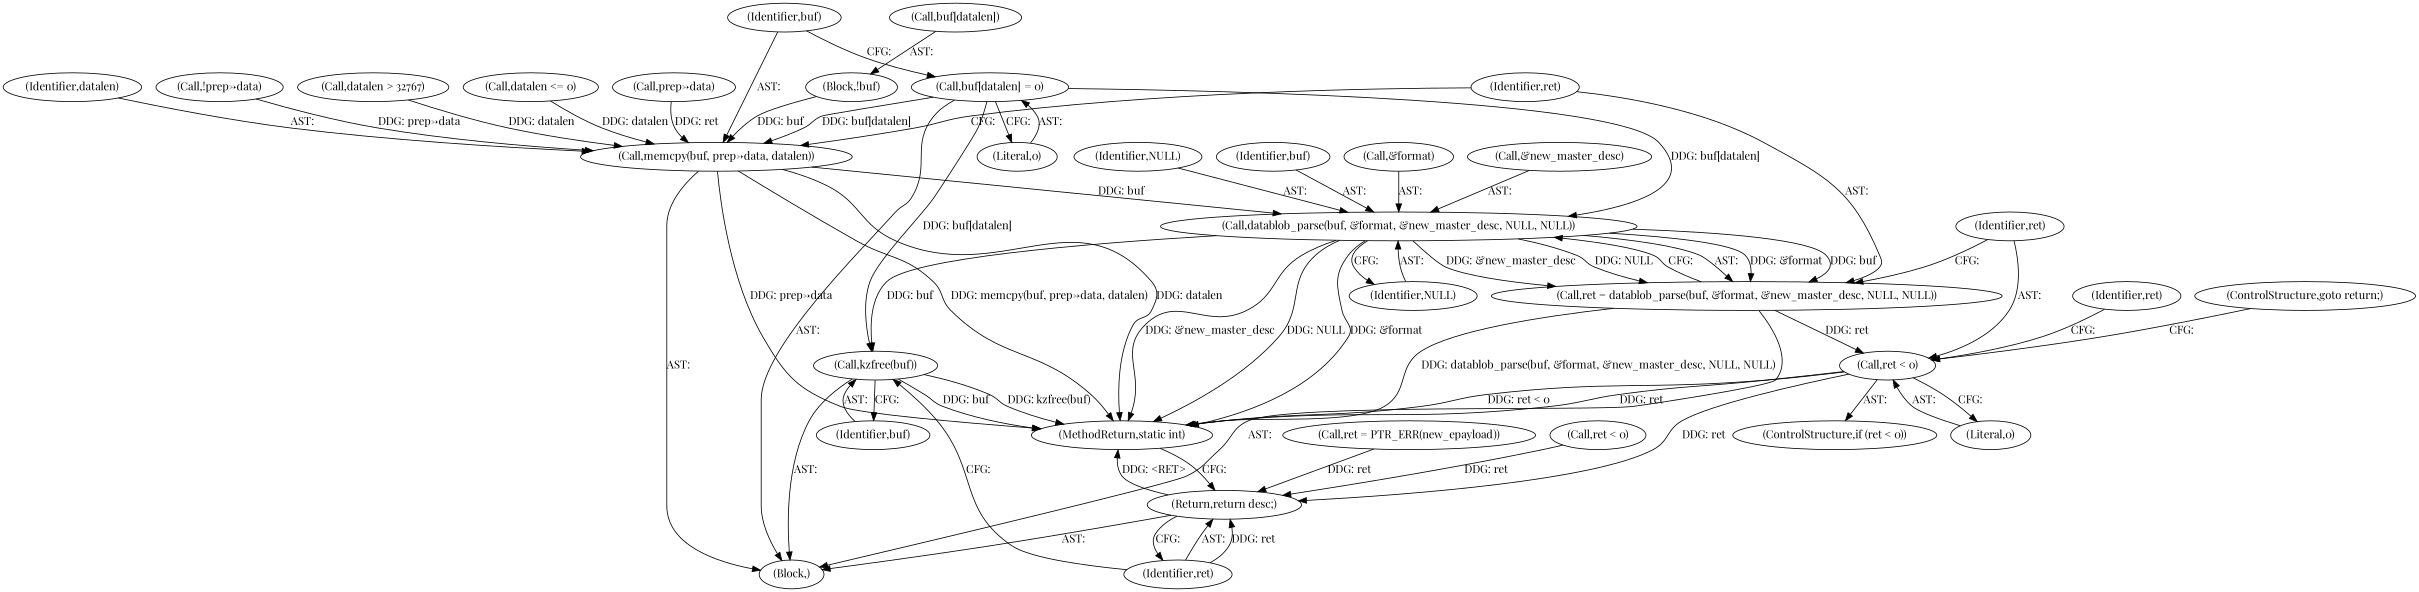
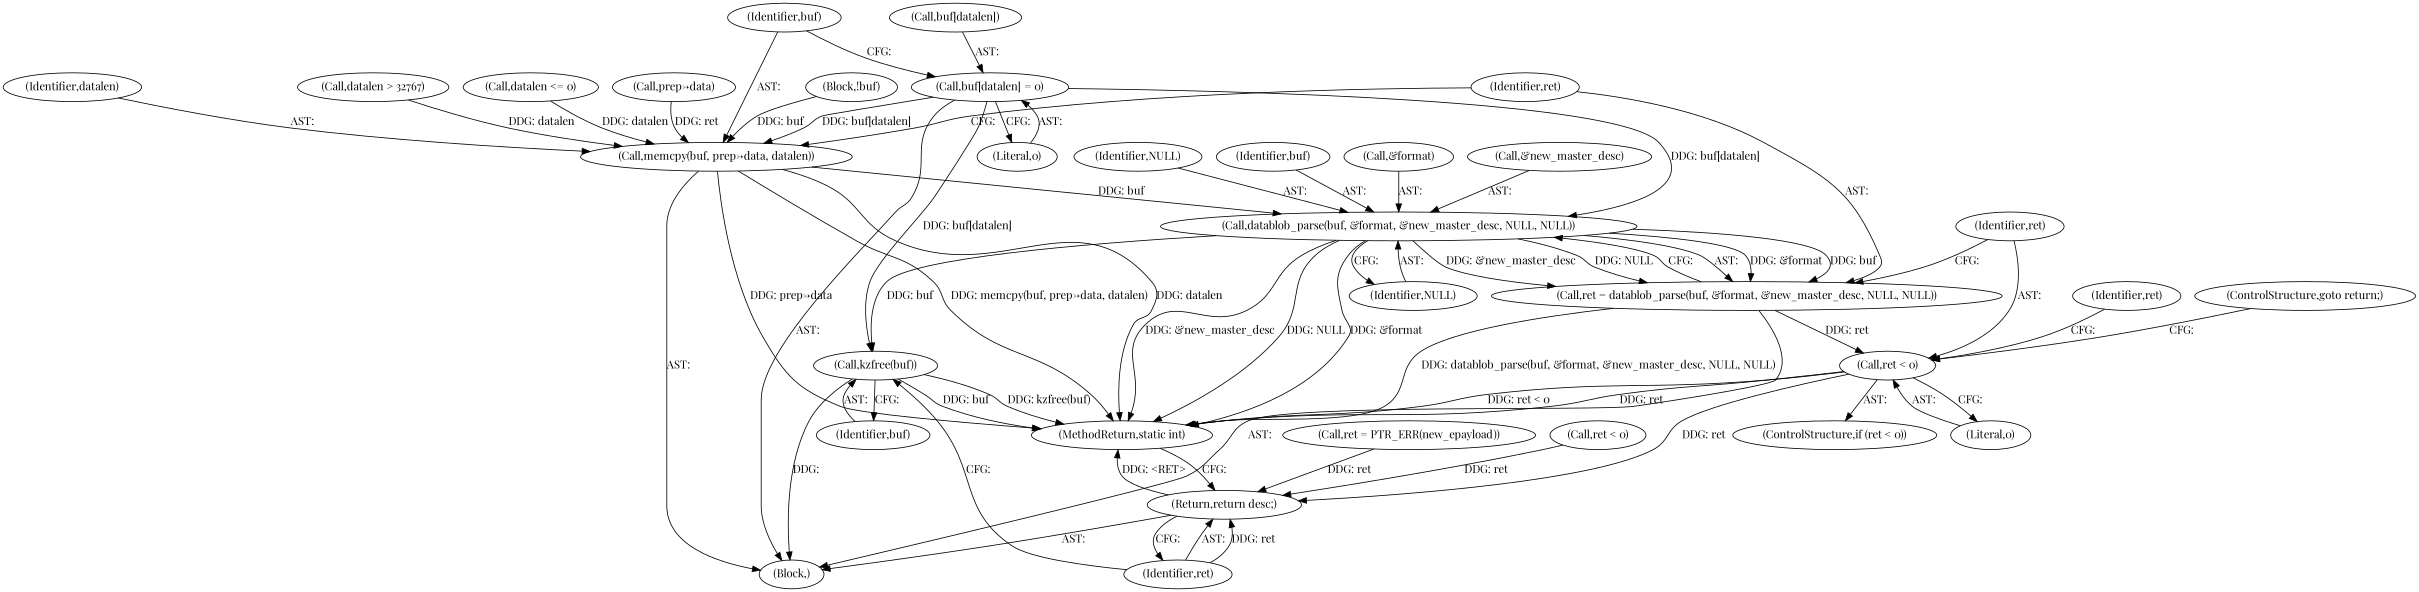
edge "(Call,buf[datalen])" -> "(Block,!buf)": now "(Call,buf[datalen])" -> "(Call,buf[datalen] = 0)"
node "(Call,!prep->data)": removed
edge "(Call,kzfree(buf))" -> "(Block,)": label "AST: " -> "DDG: "
